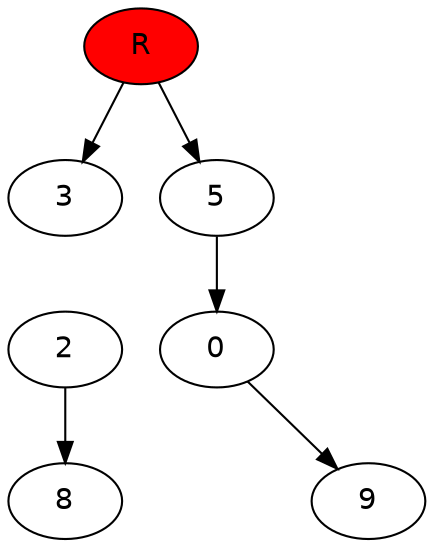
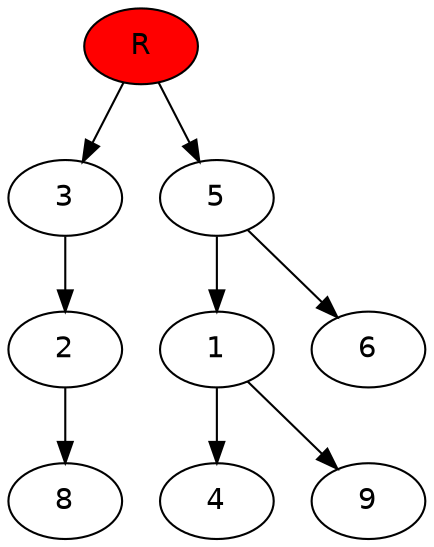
edge "3" -> "2": added
node "0": label "0" -> "1"
node "6": added
node "4": added
